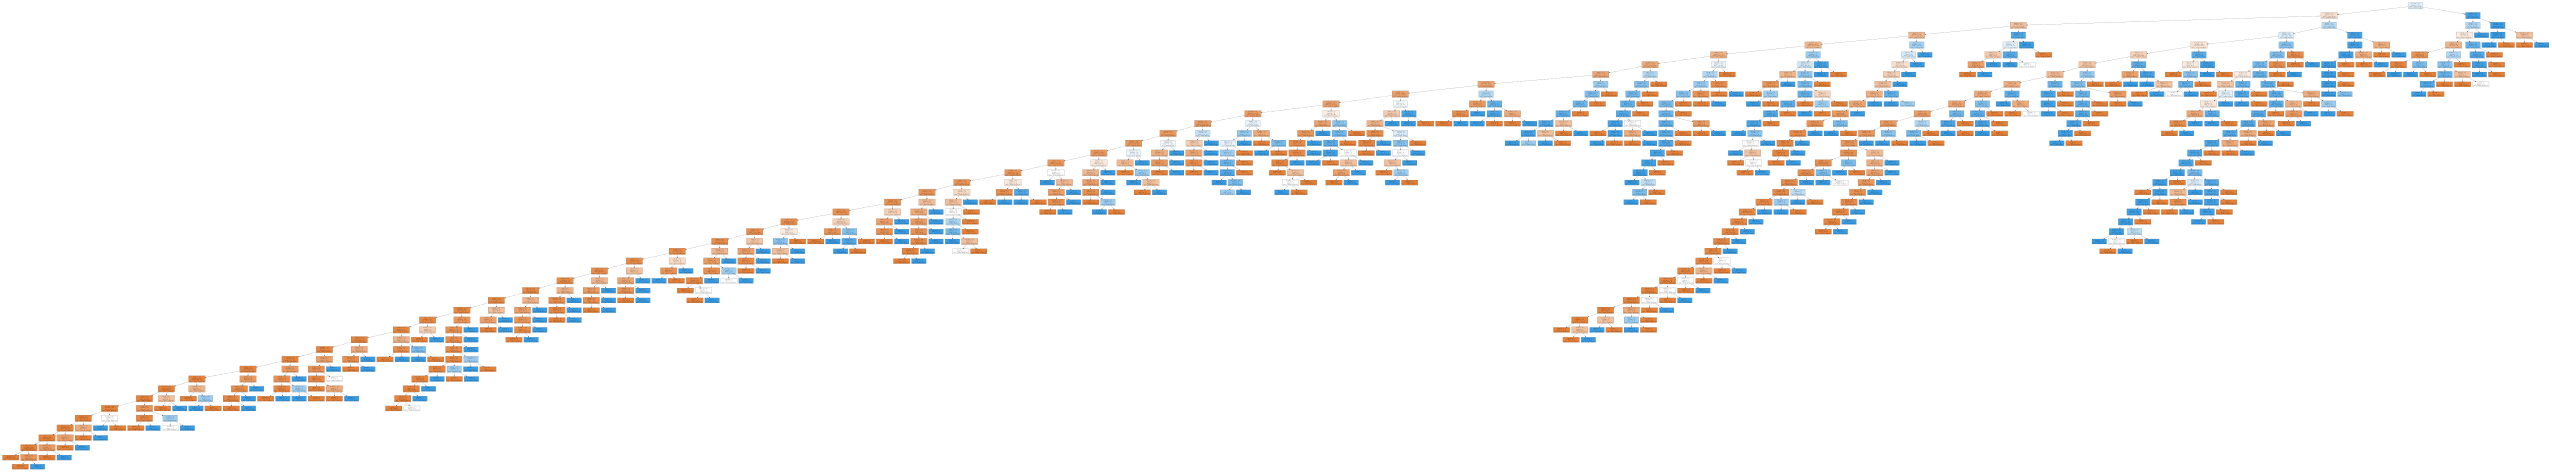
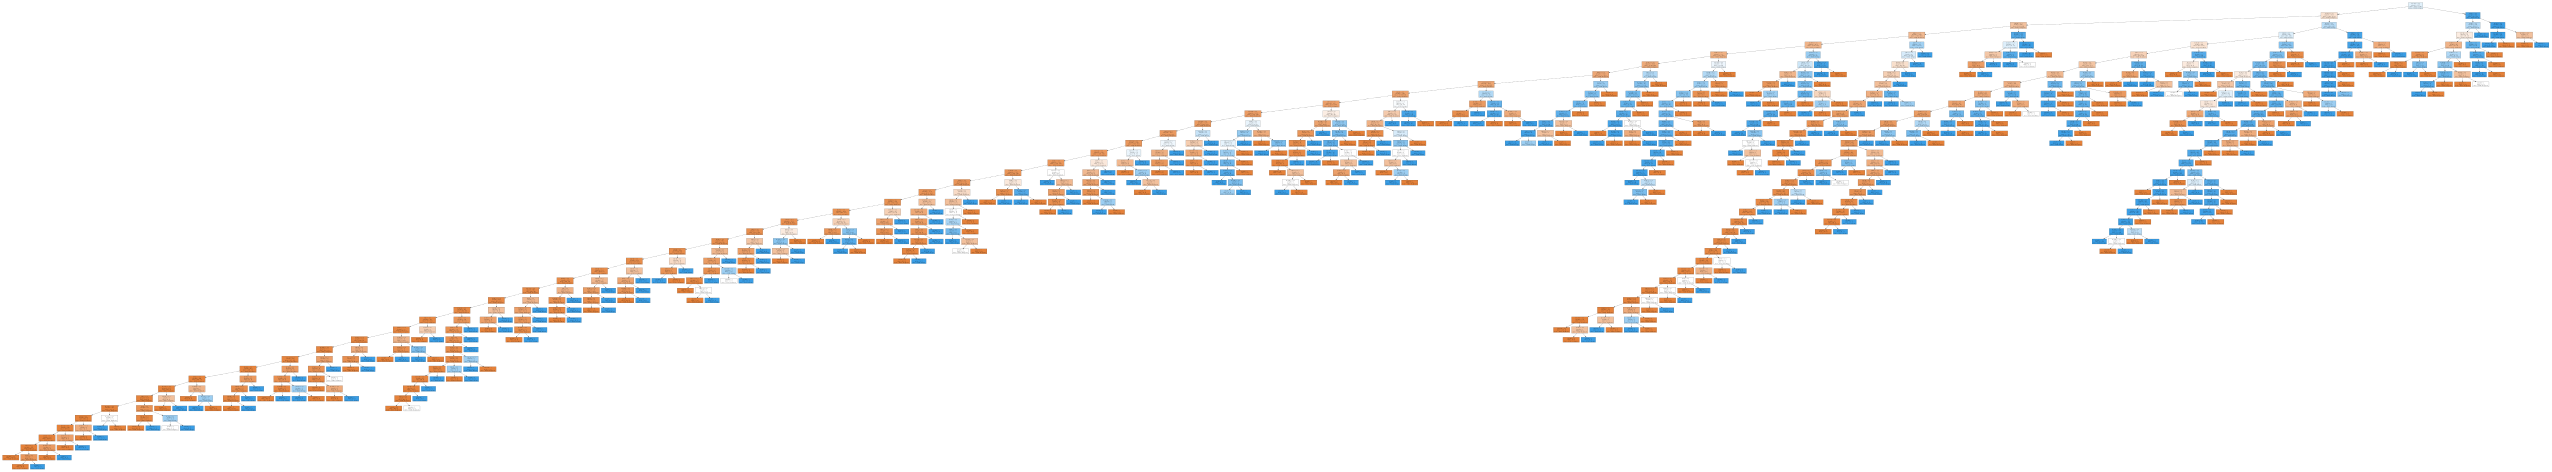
node "samples = 80 value = [0, 80] class = WDBC-Benign": added
